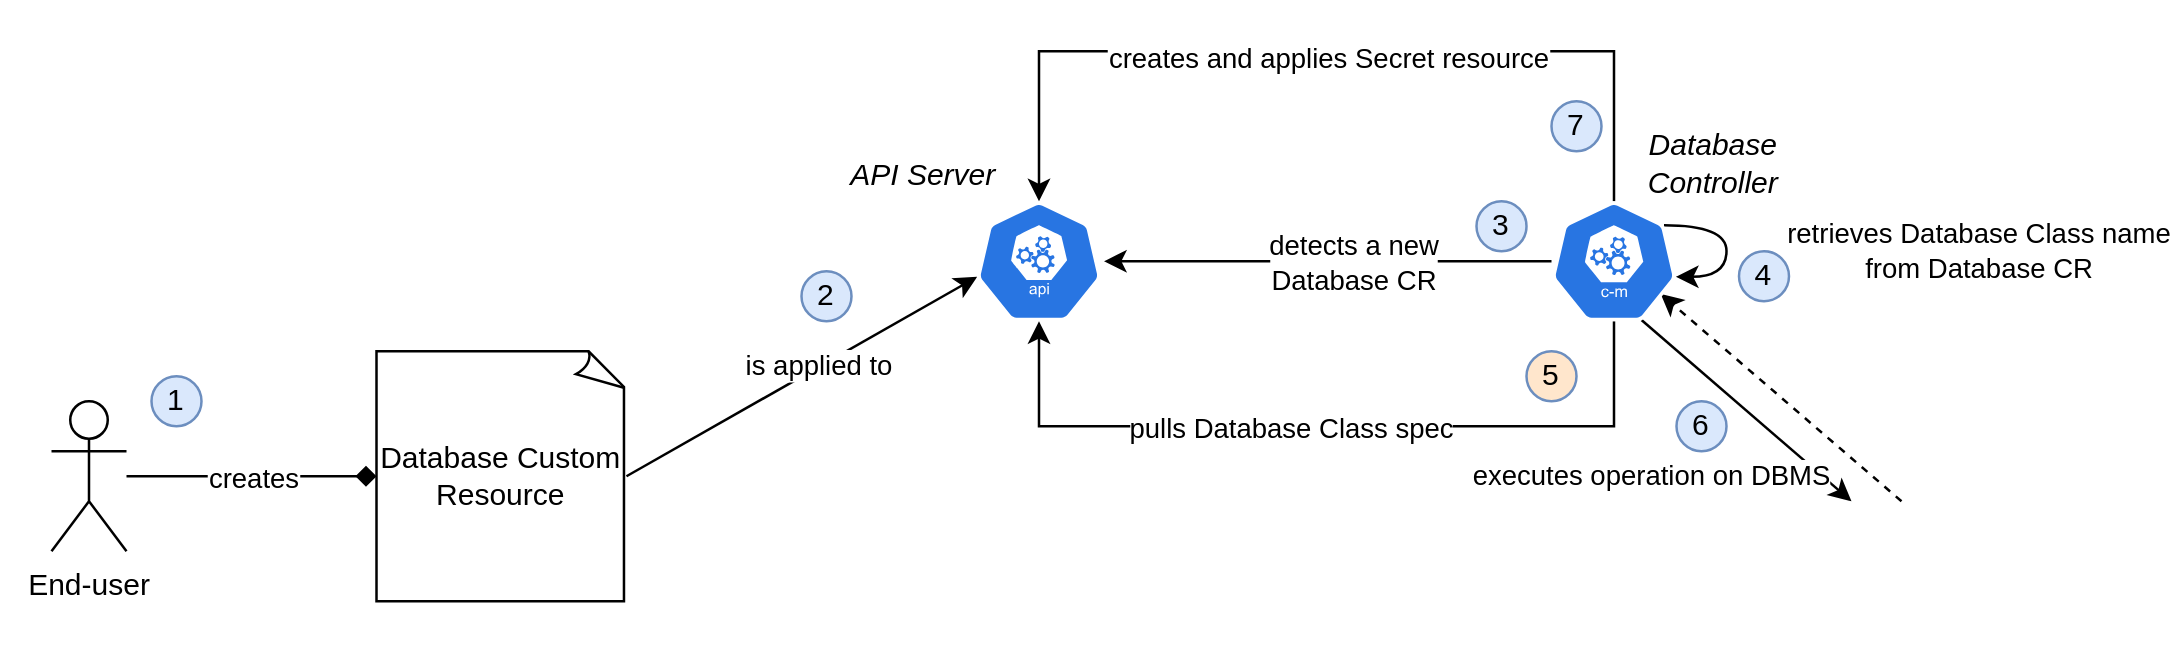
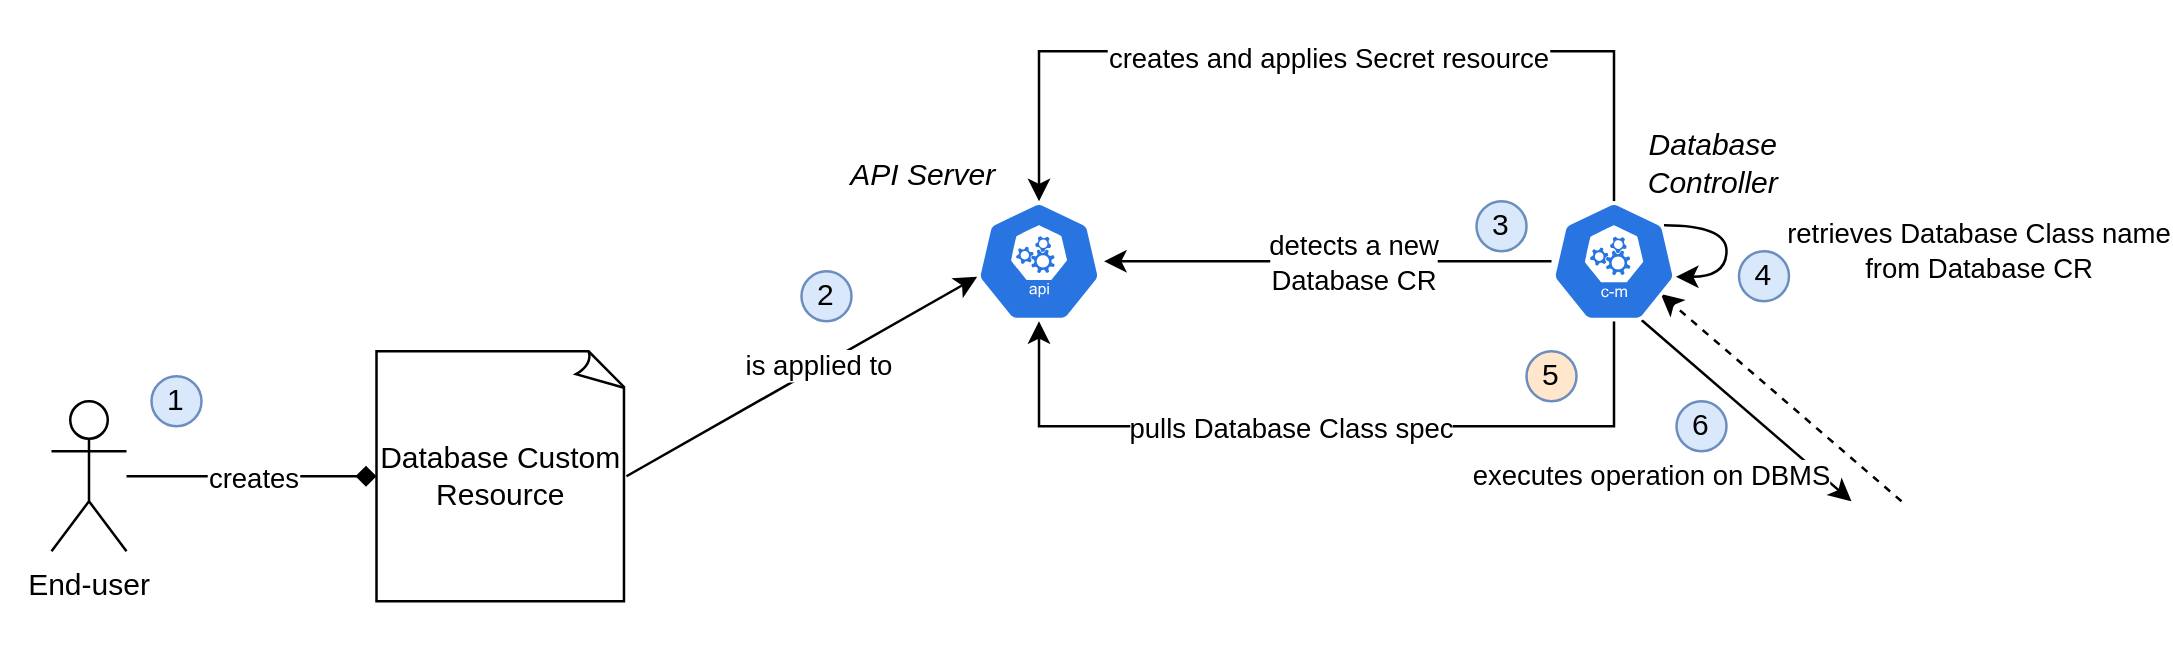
node "7": removed
